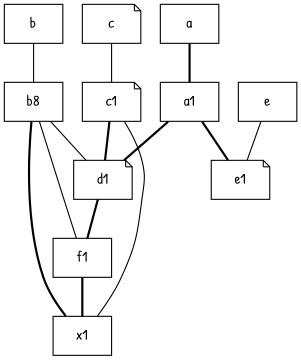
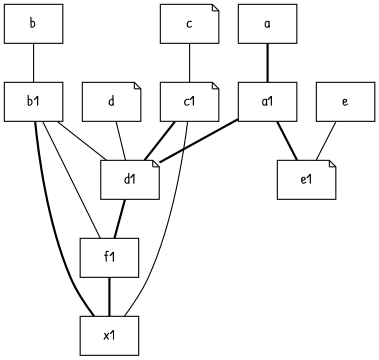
node "b8": label "b8" -> "b1"
node "d": added
